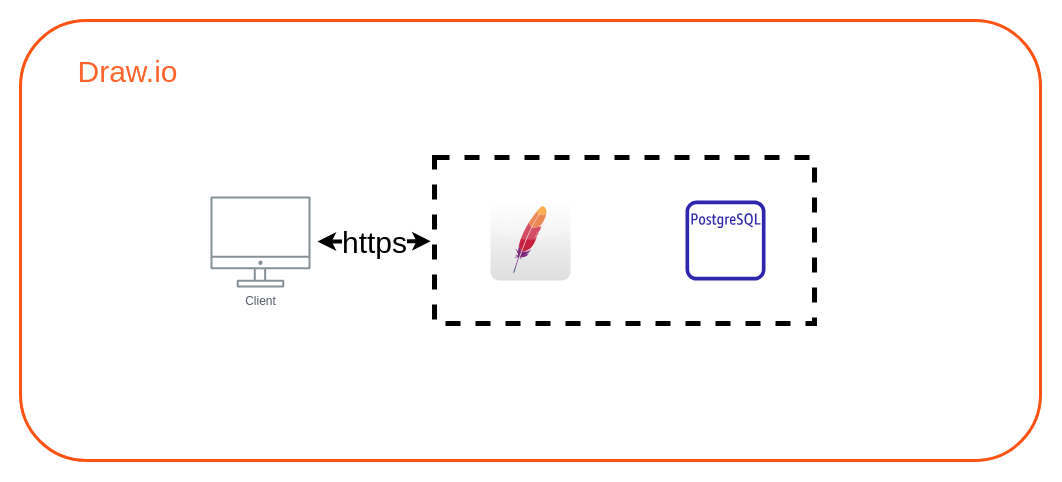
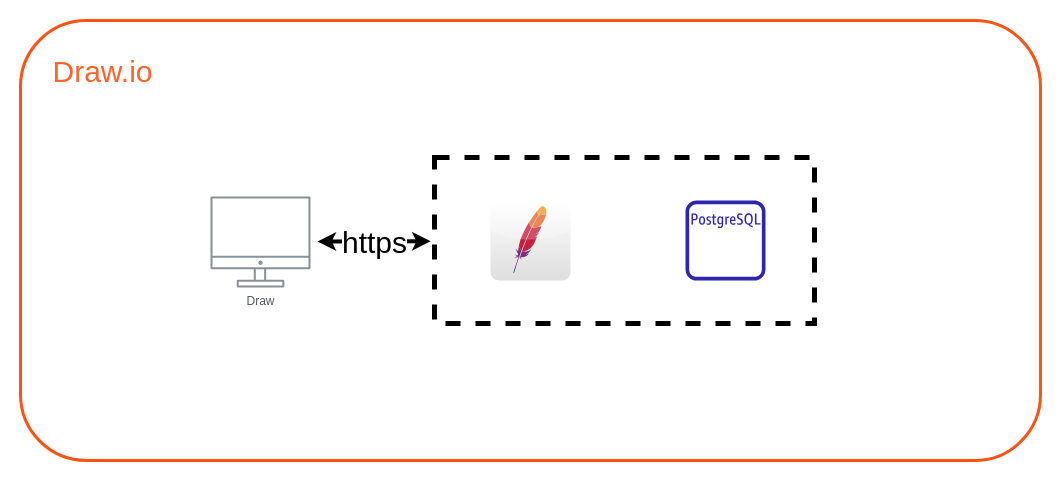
node "Draw.io": moved (128, 72) -> (103, 72)
node "Client": label "Client" -> "Draw"
